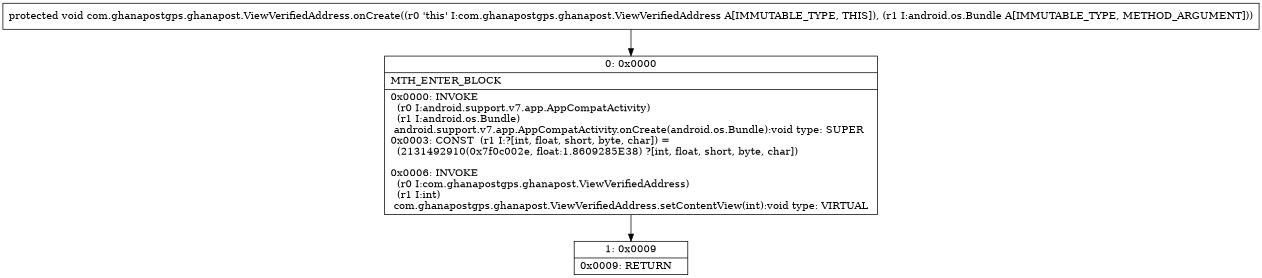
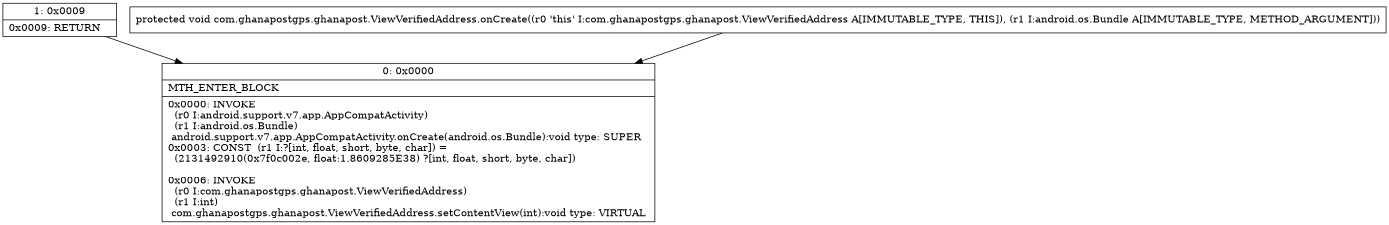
edge "0: 0x0000" -> "1: 0x0009": reversed
